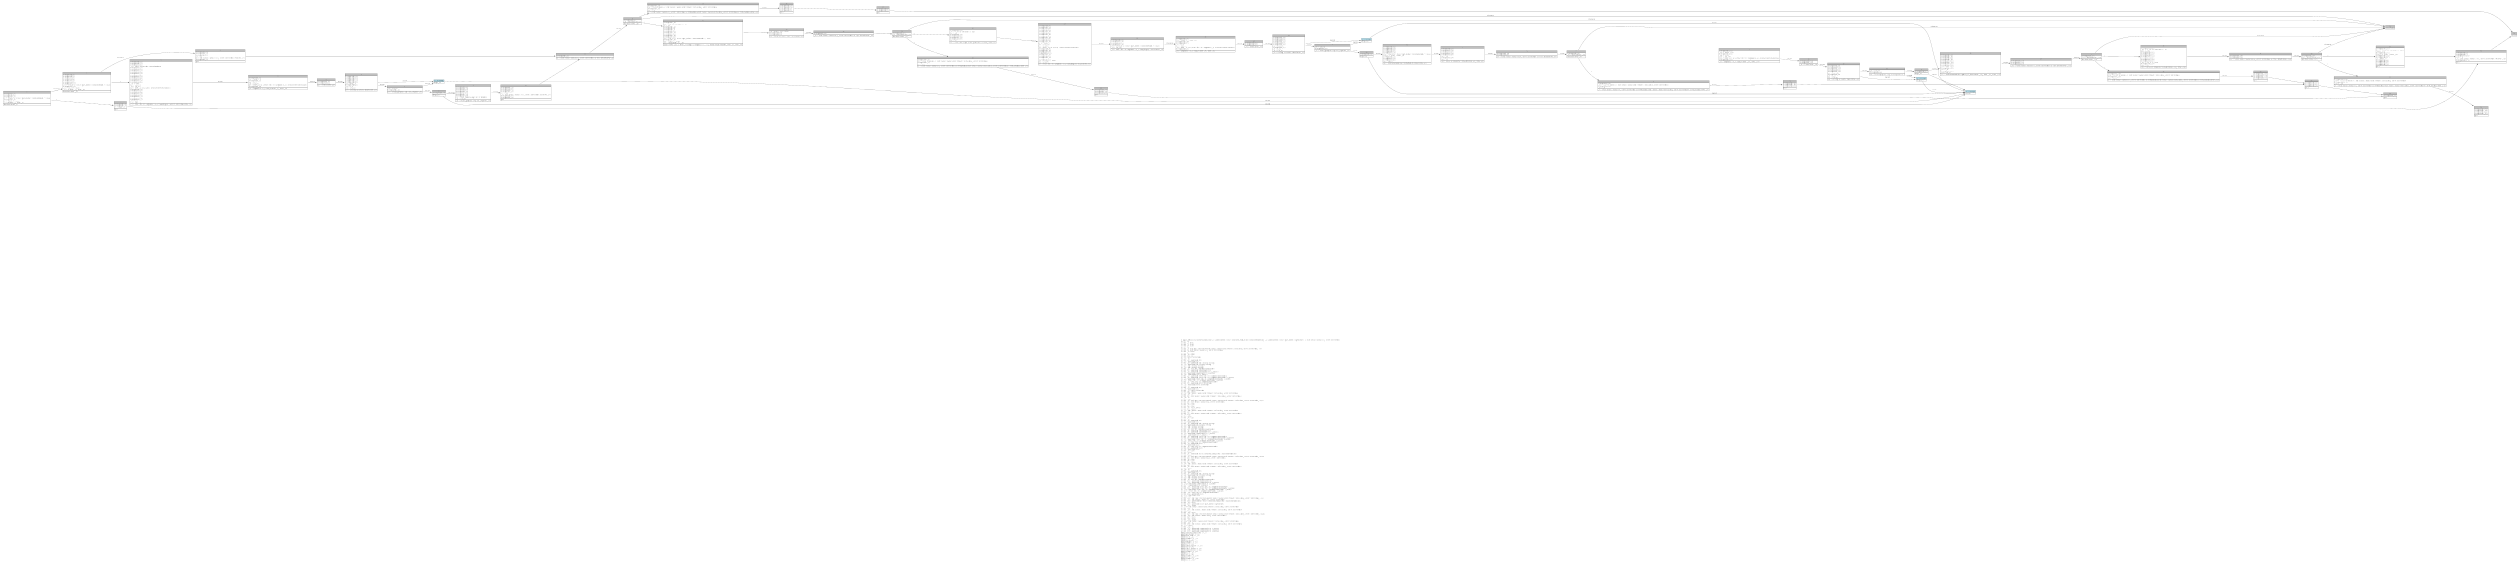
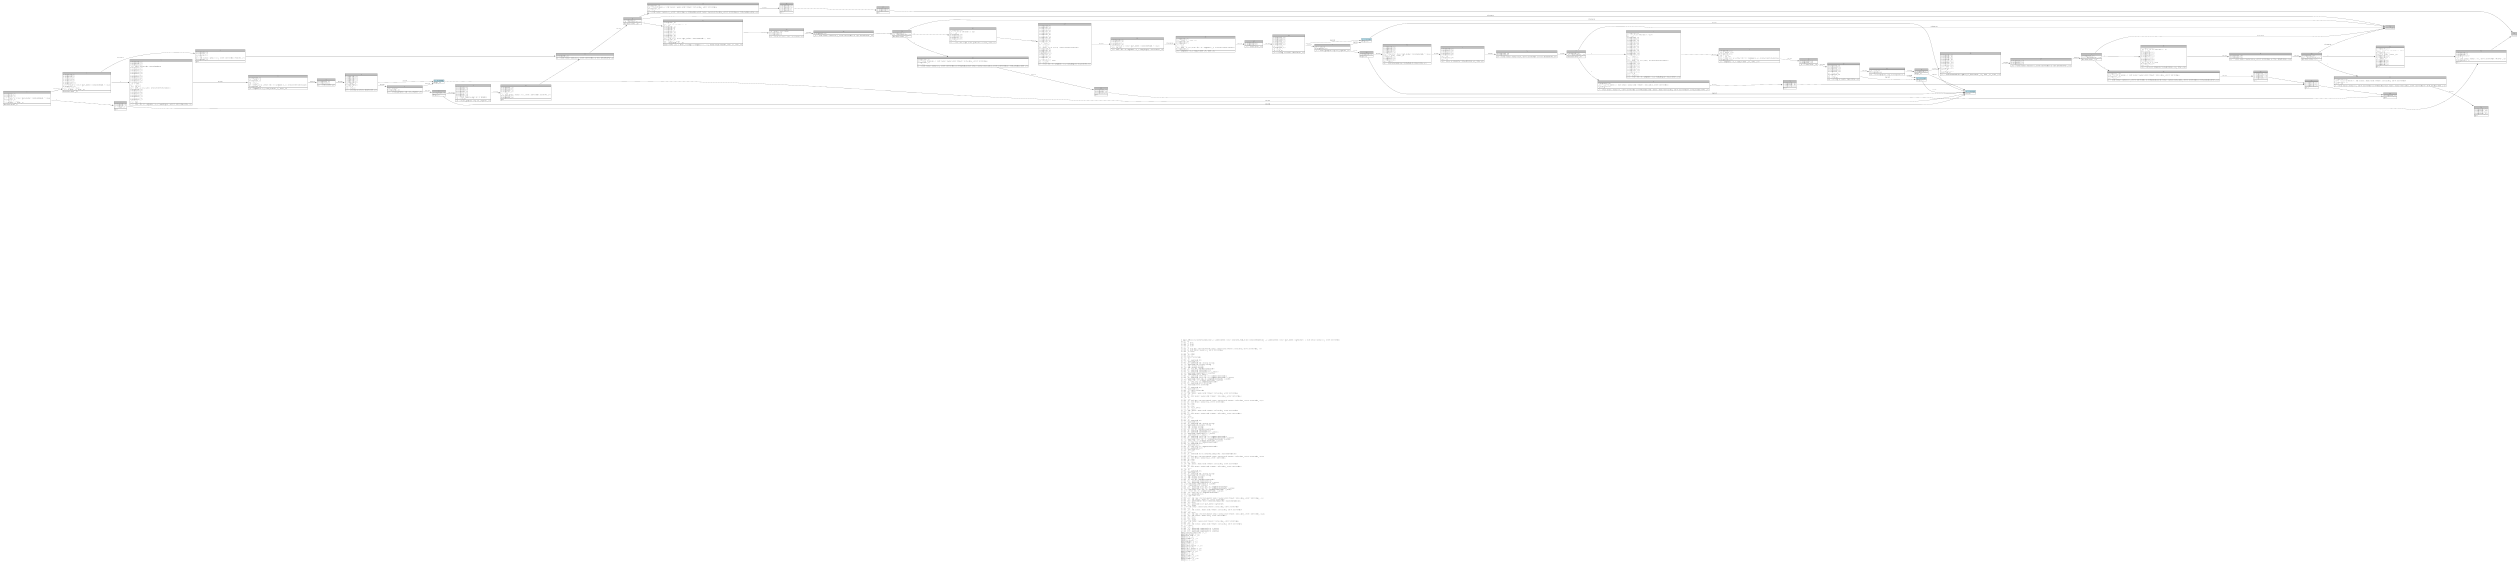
node "34": added
